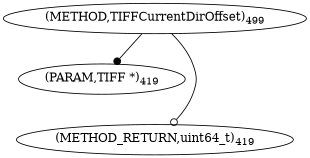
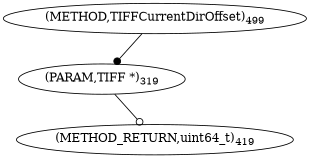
edge "(METHOD,TIFFCurrentDirOffset)" -> "(METHOD_RETURN,uint64_t)": now "(PARAM,TIFF *)" -> "(METHOD_RETURN,uint64_t)"
node "(PARAM,TIFF *)": text "419" -> "319"
